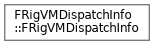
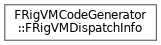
node "FRigVMDispatchInfo ::FRigVMDispatchInfo": label "FRigVMDispatchInfo ::FRigVMDispatchInfo" -> "FRigVMCodeGenerator ::FRigVMDispatchInfo"
